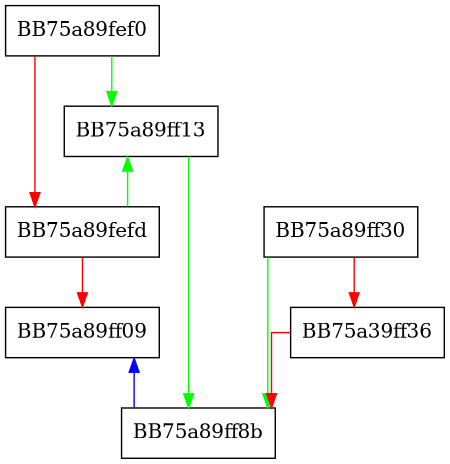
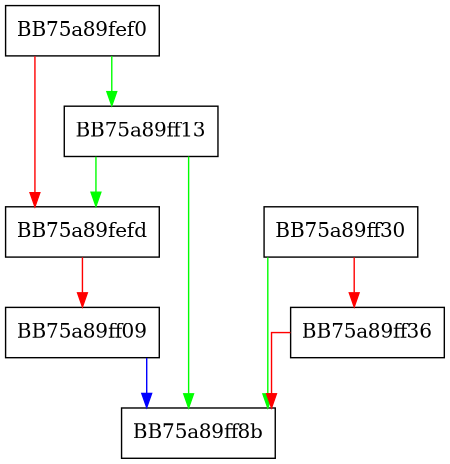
edge "BB75a89fefd" -> "BB75a89ff13": reversed
node "BB75a39ff36": label "BB75a39ff36" -> "BB75a89ff36"
edge "BB75a89ff8b" -> "BB75a89ff09": reversed
